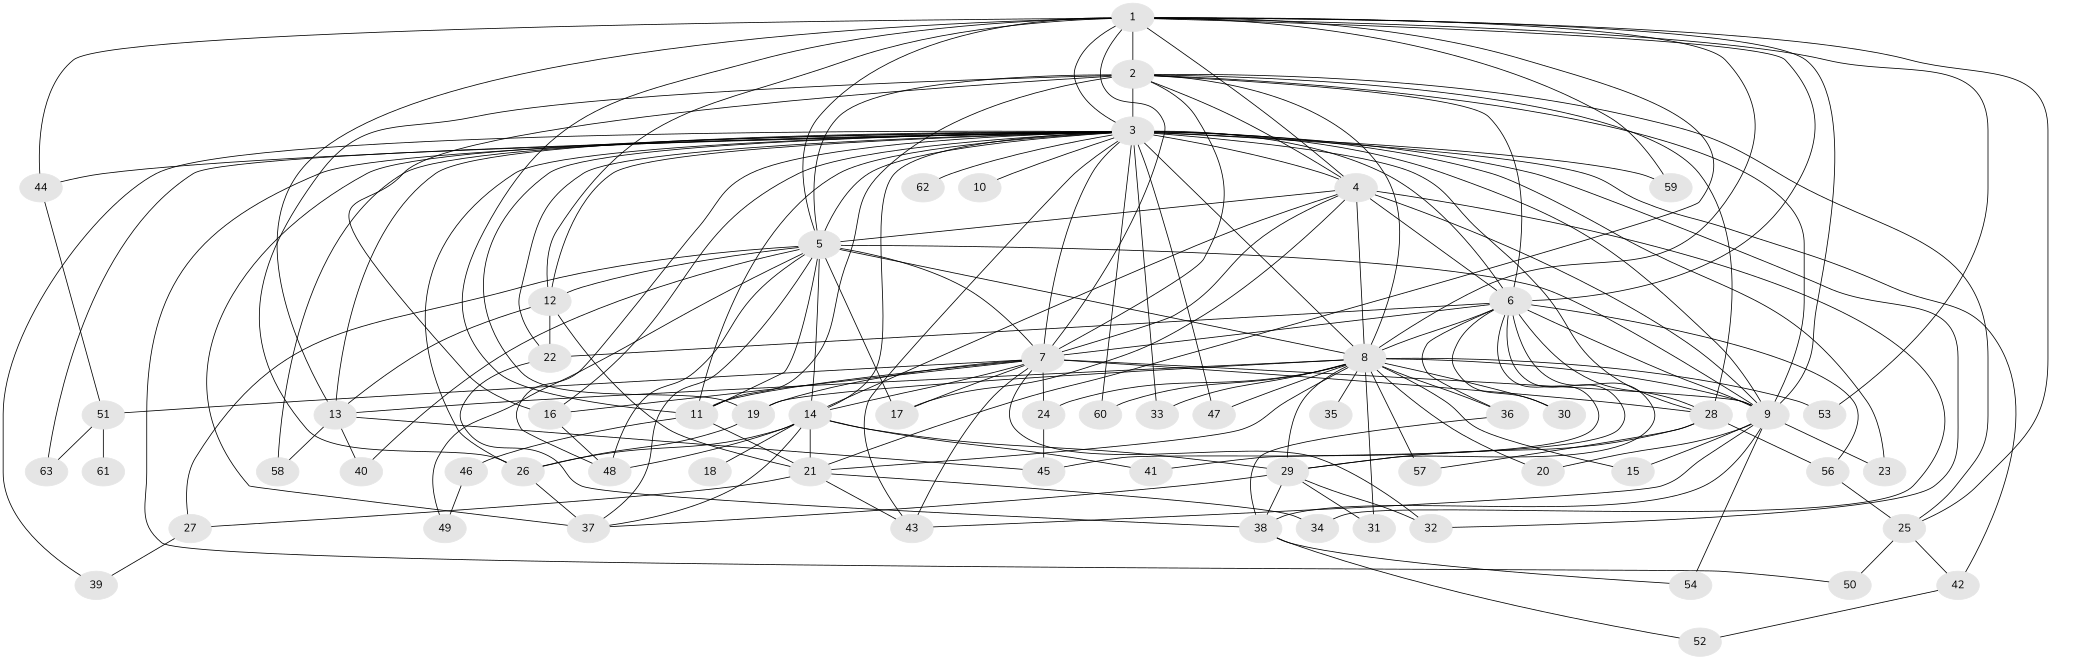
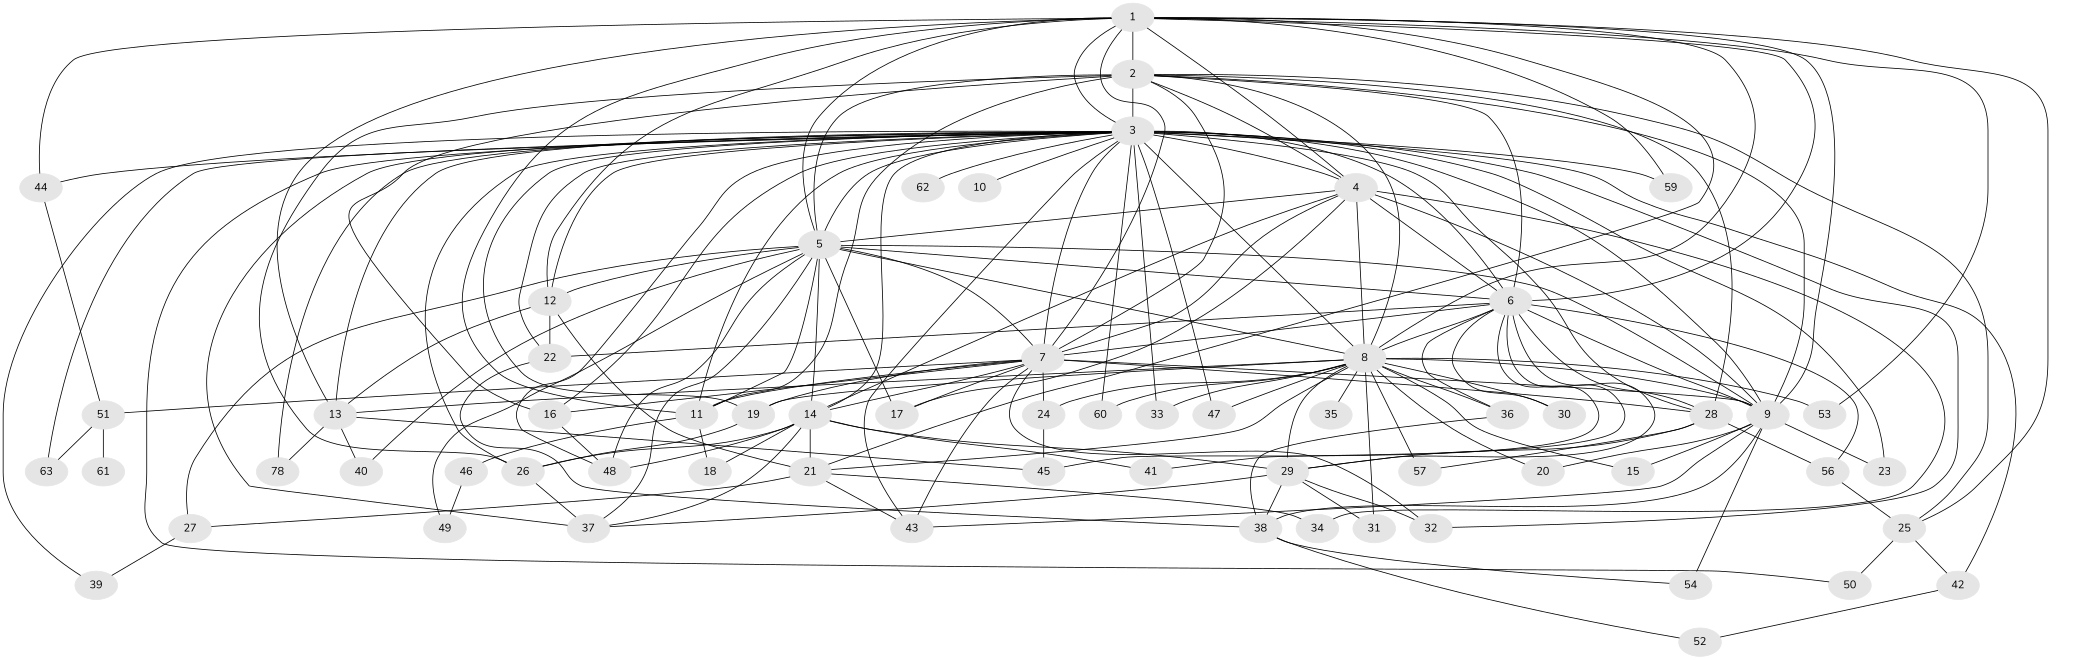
edge "5" -- "6": added
edge "11" -- "21": now "11" -- "18"
node "58": label "58" -> "78"
